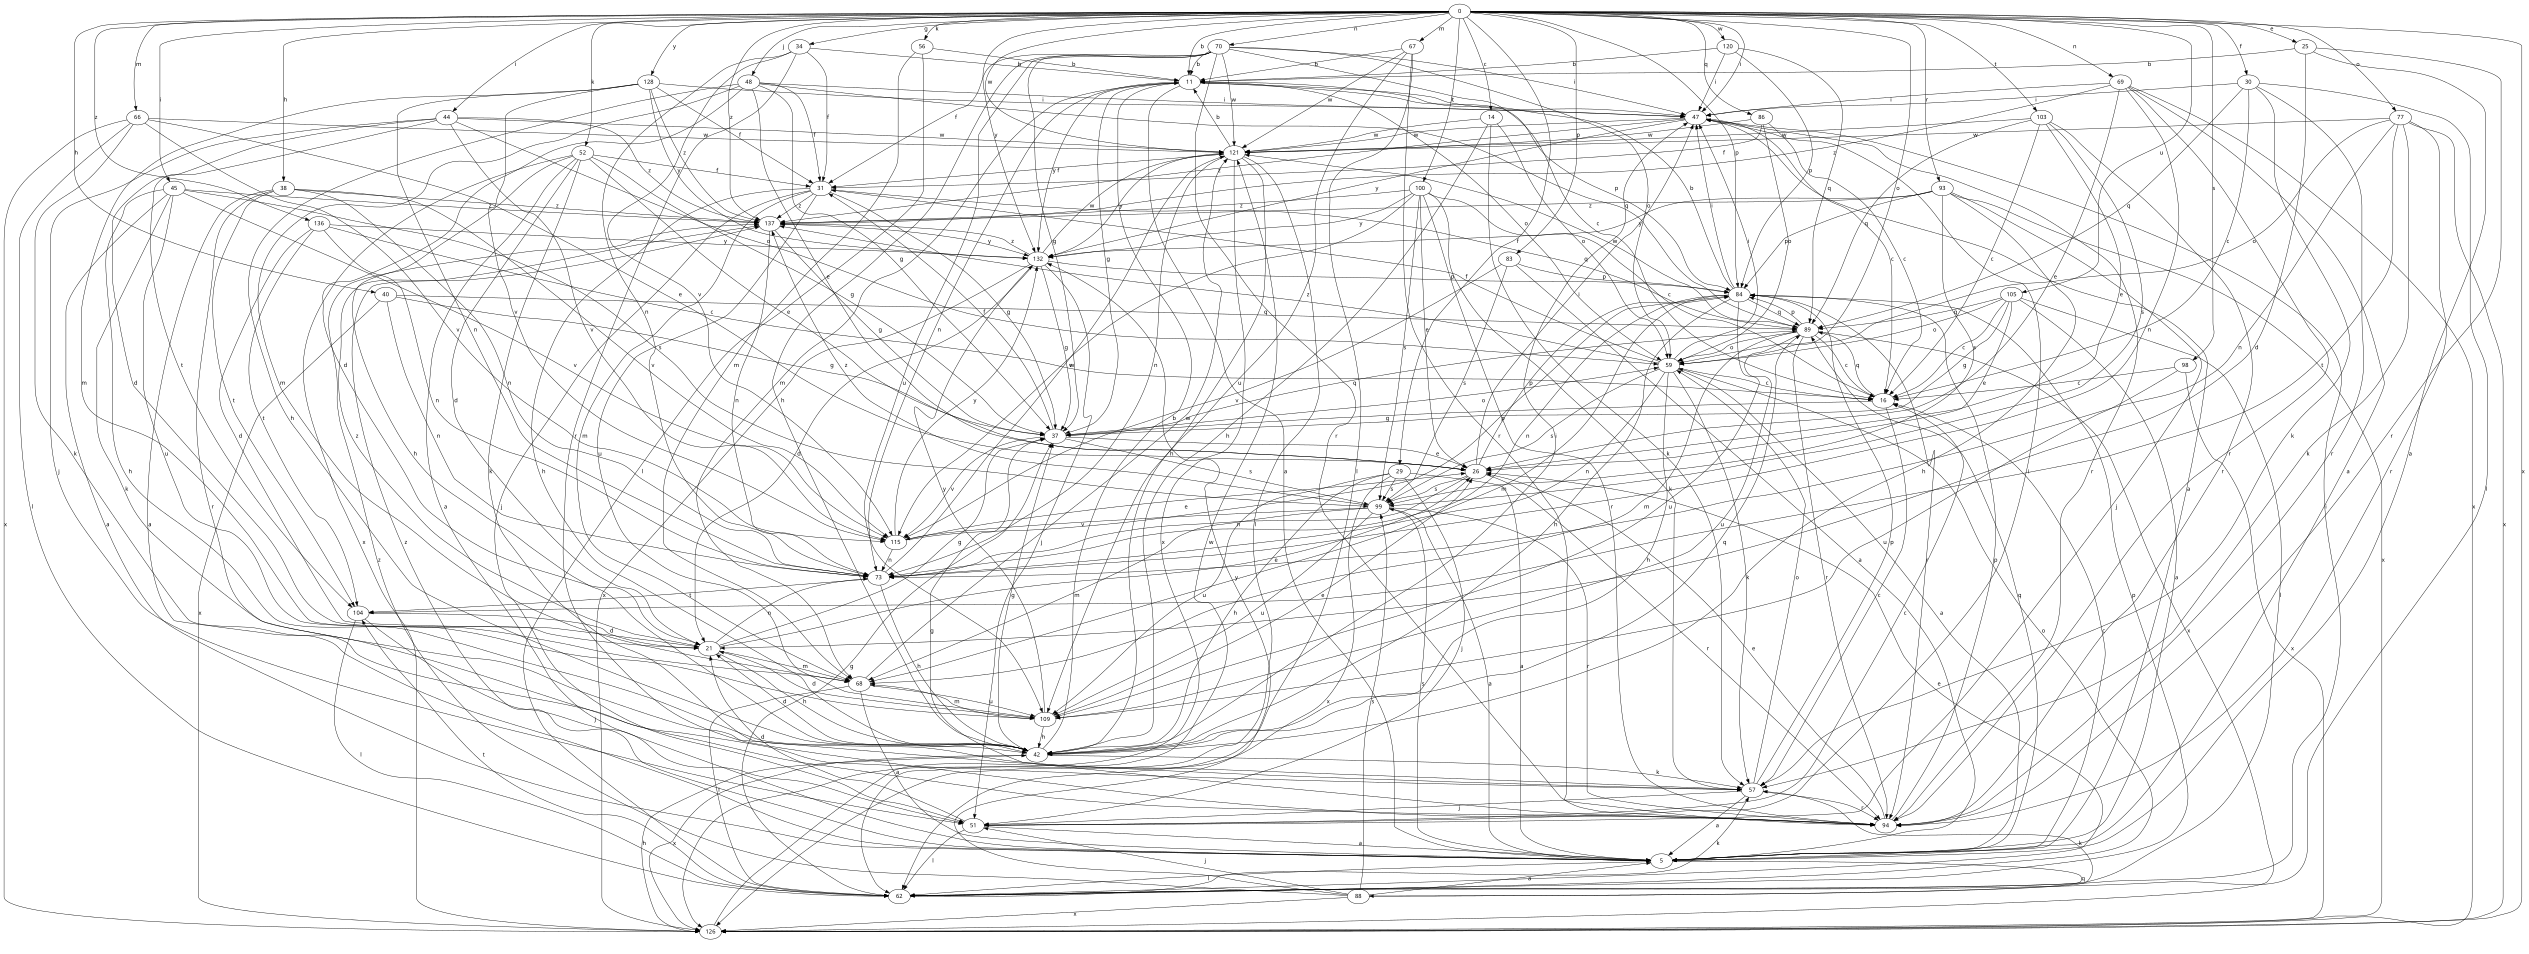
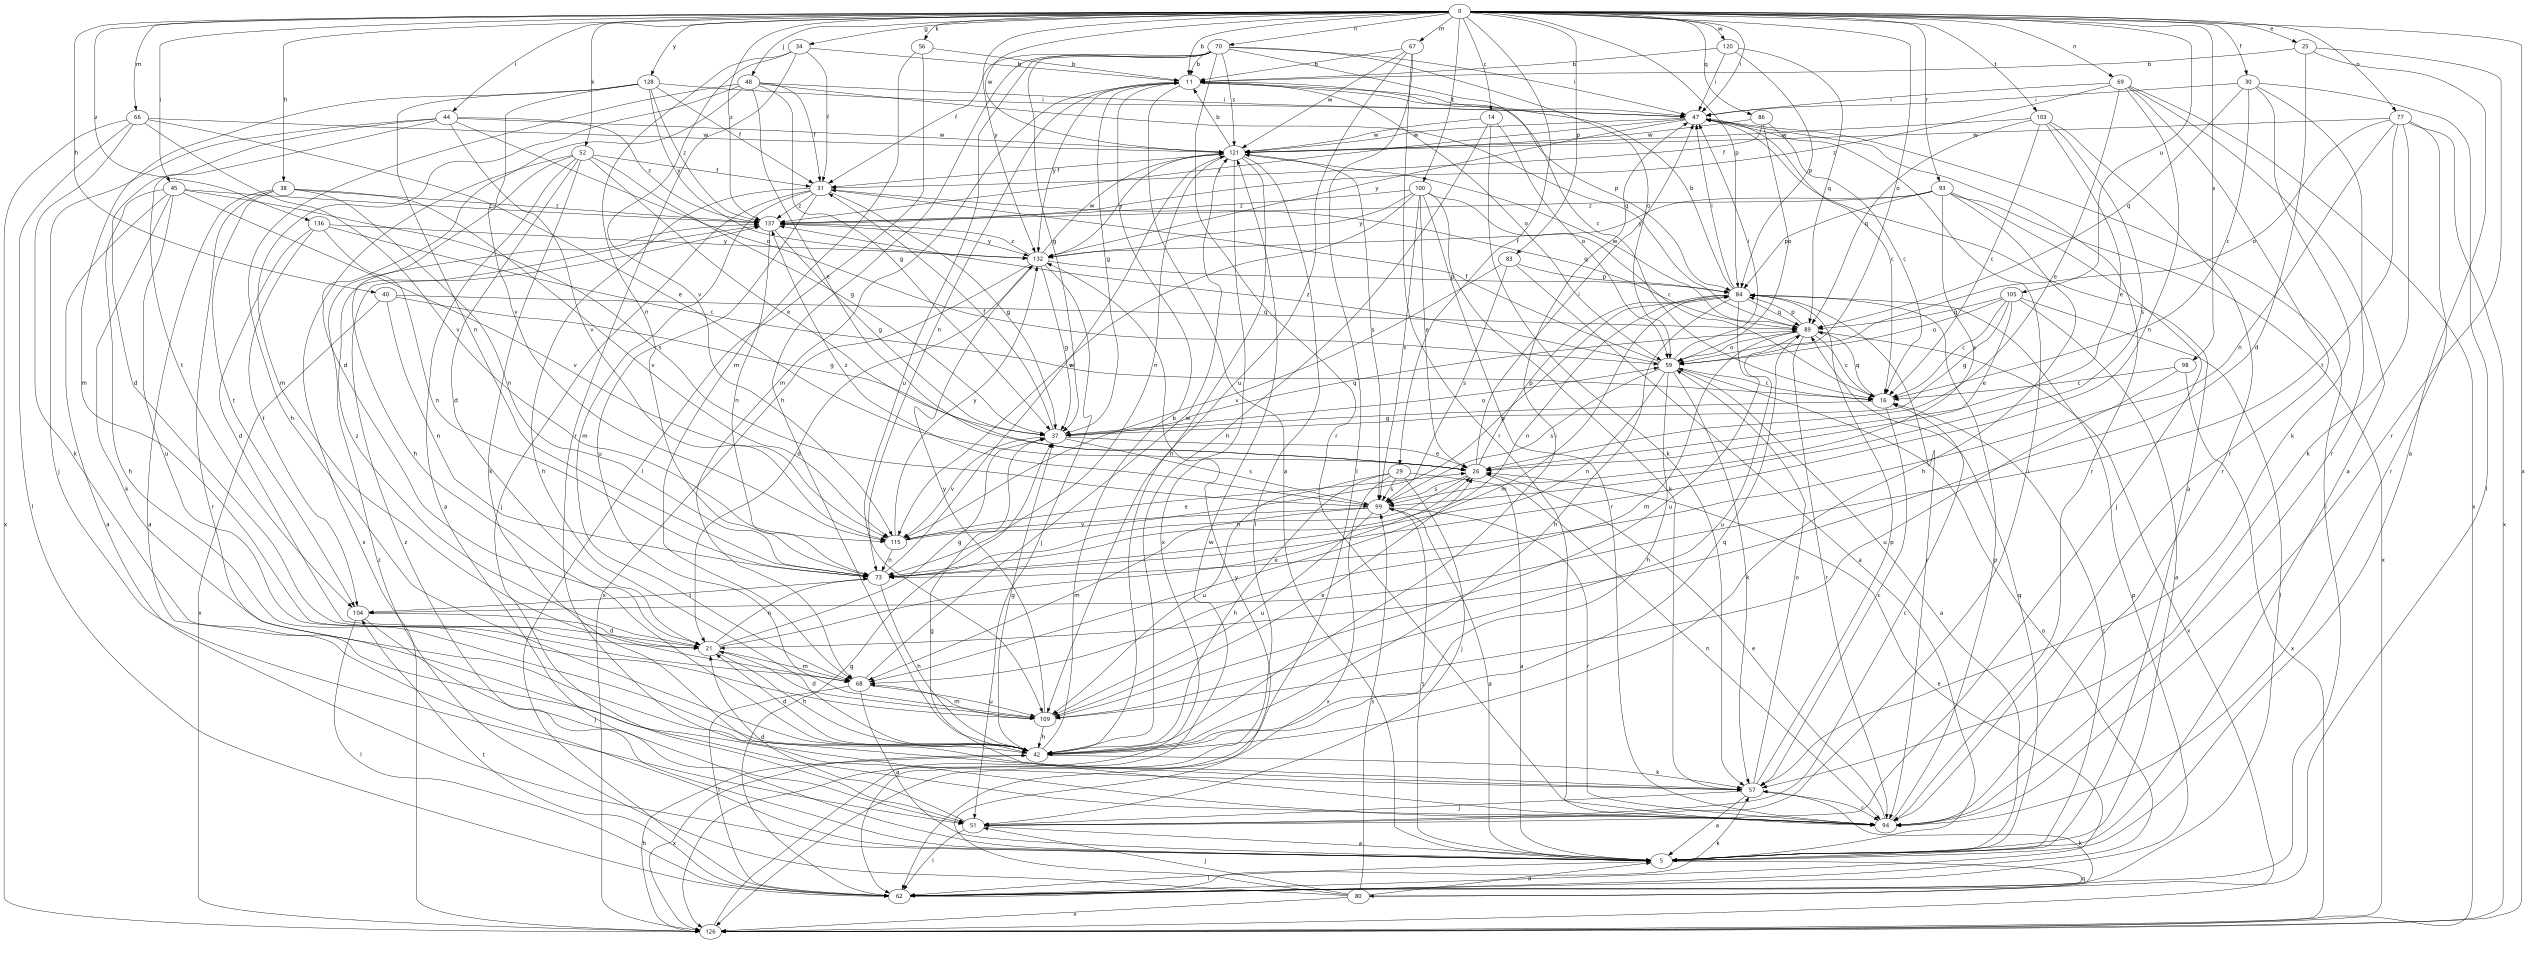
edge "70" -> "121": label "w" -> "s"
edge "121" -> "99": added, label "s"
edge "26" -> "94": label "r" -> "n"
node "88": label "88" -> "80"
